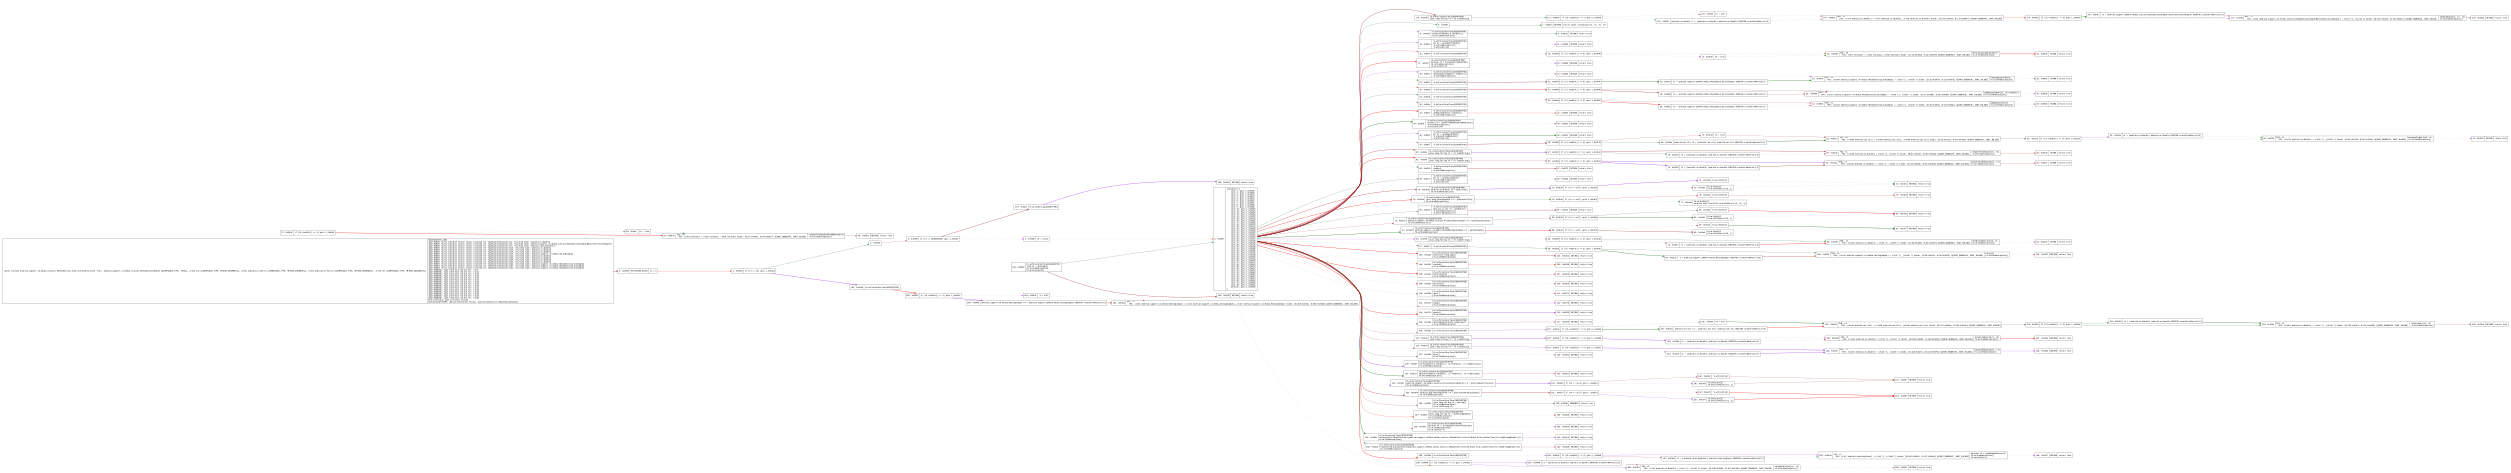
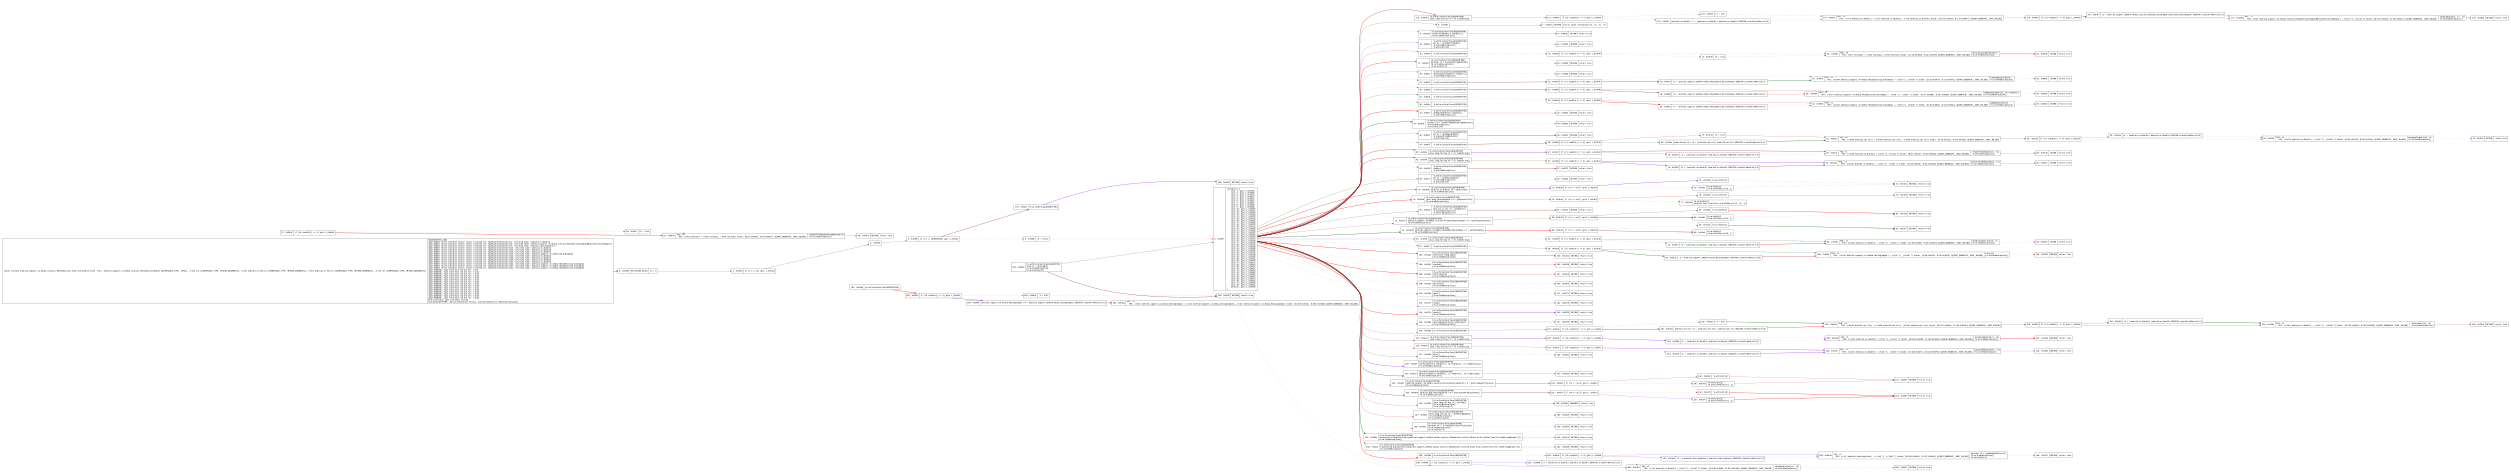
edge "52: 0x0118" -> "53: 0x011a": color purple -> red
edge "1: 0x0004" -> "181: 0x042d": removed
edge "184: 0x0441" -> "185: 0x0442": now "184: 0x0441" -> "149: 0x0367"
